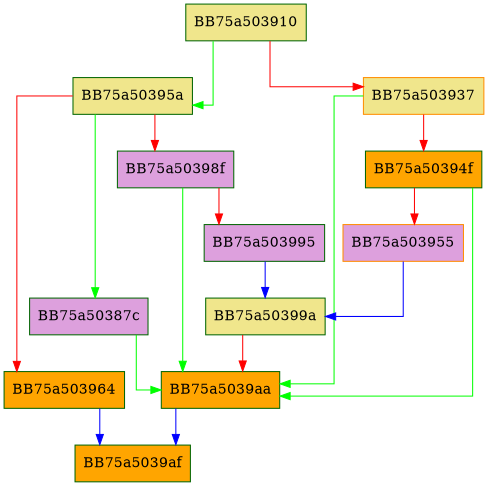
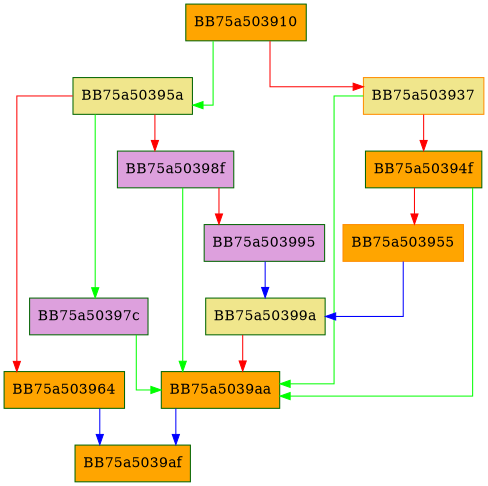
node "BB75a503910": fillcolor khaki -> orange
node "BB75a503955": fillcolor plum -> orange
node "BB75a50387c": label "BB75a50387c" -> "BB75a50397c"
